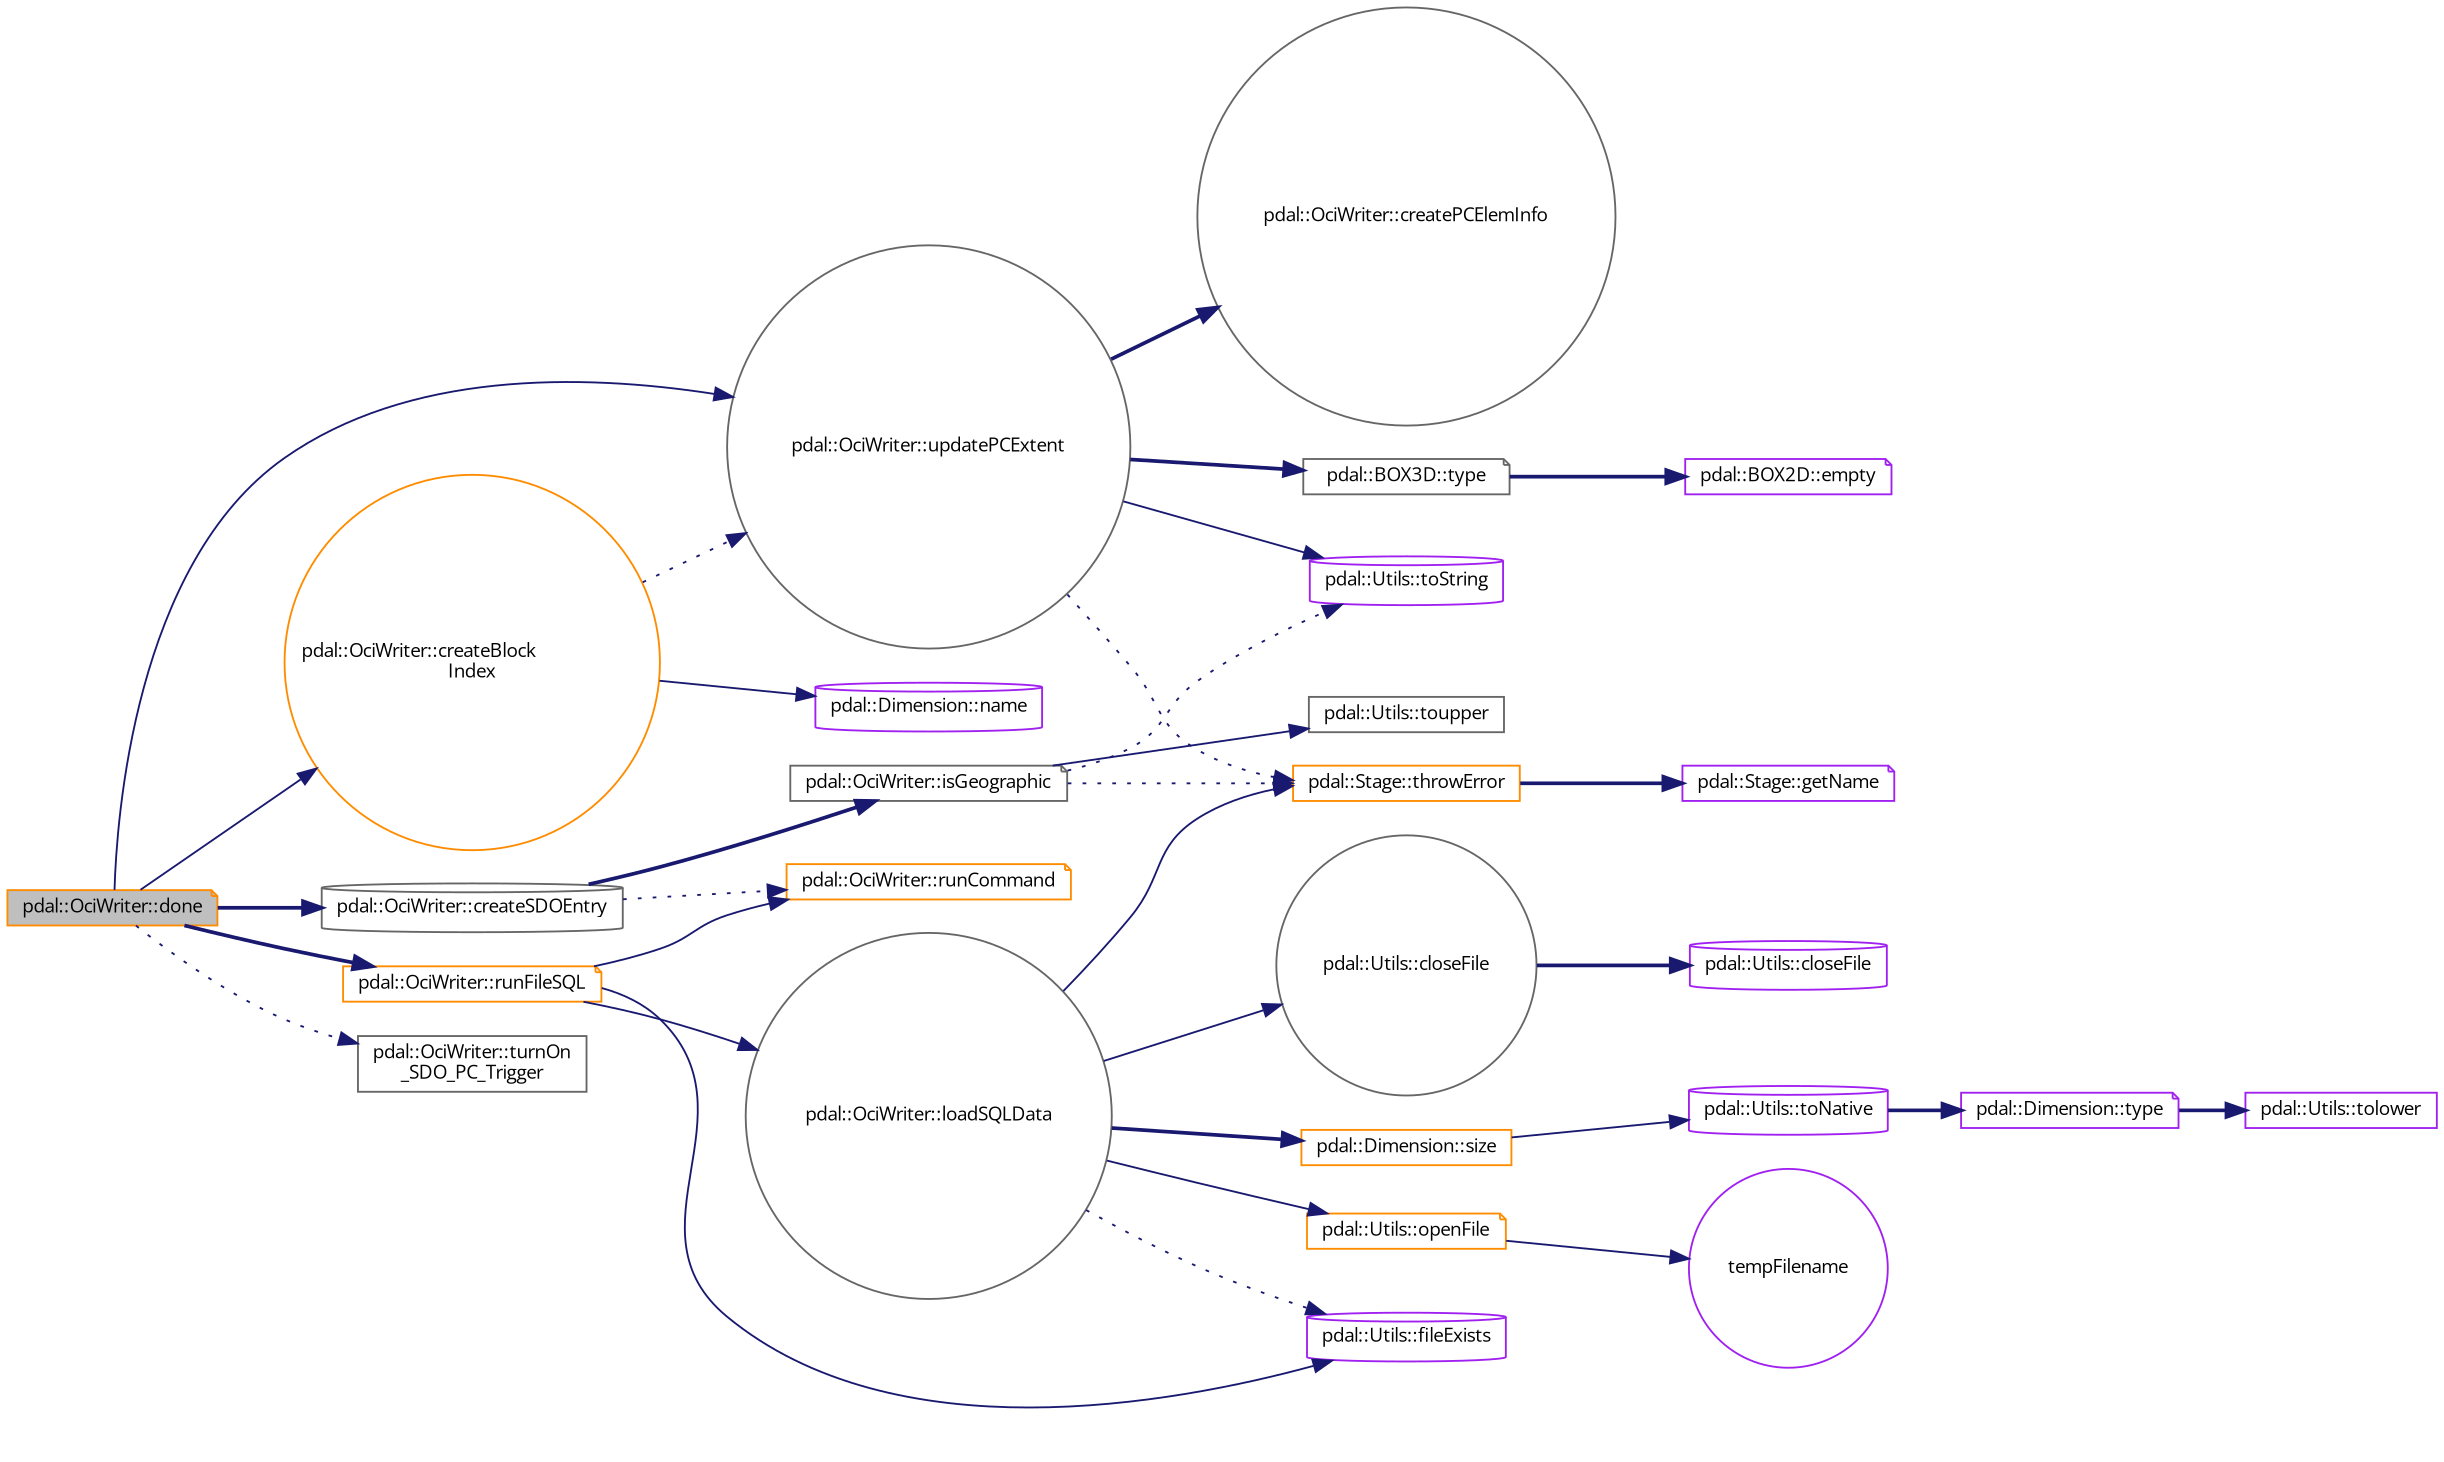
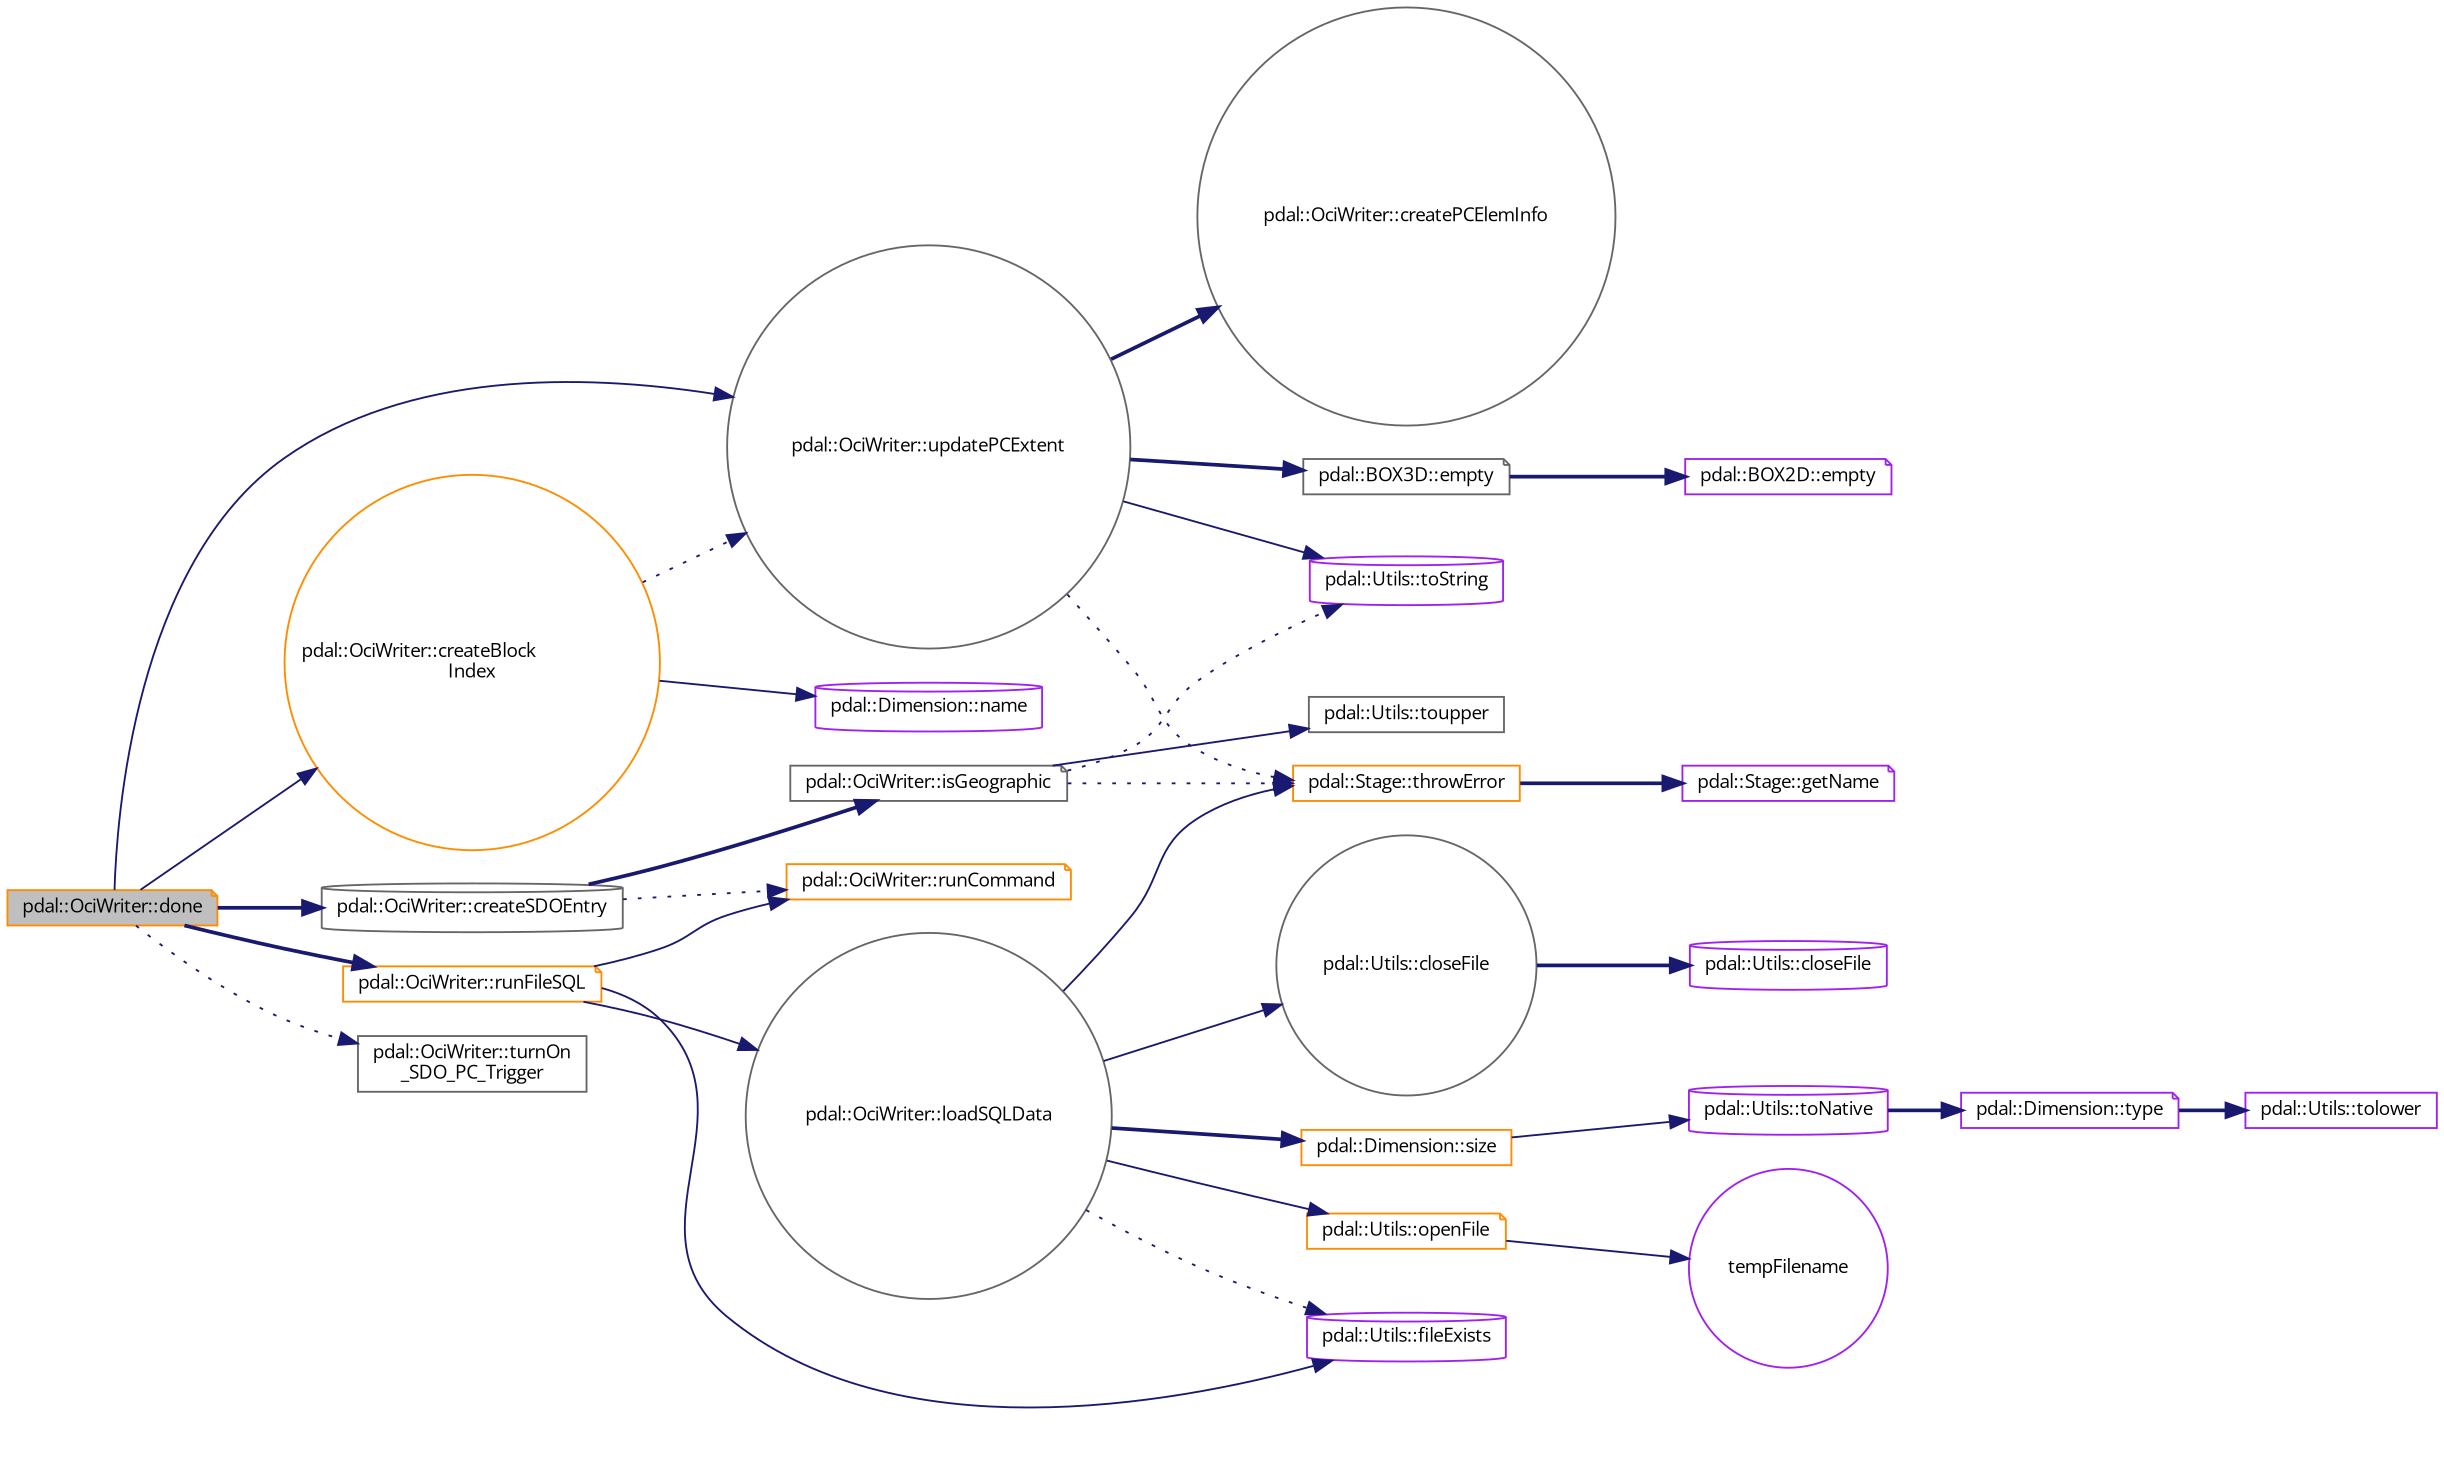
node "pdal::BOX3D::type": label "pdal::BOX3D::type" -> "pdal::BOX3D::empty"
